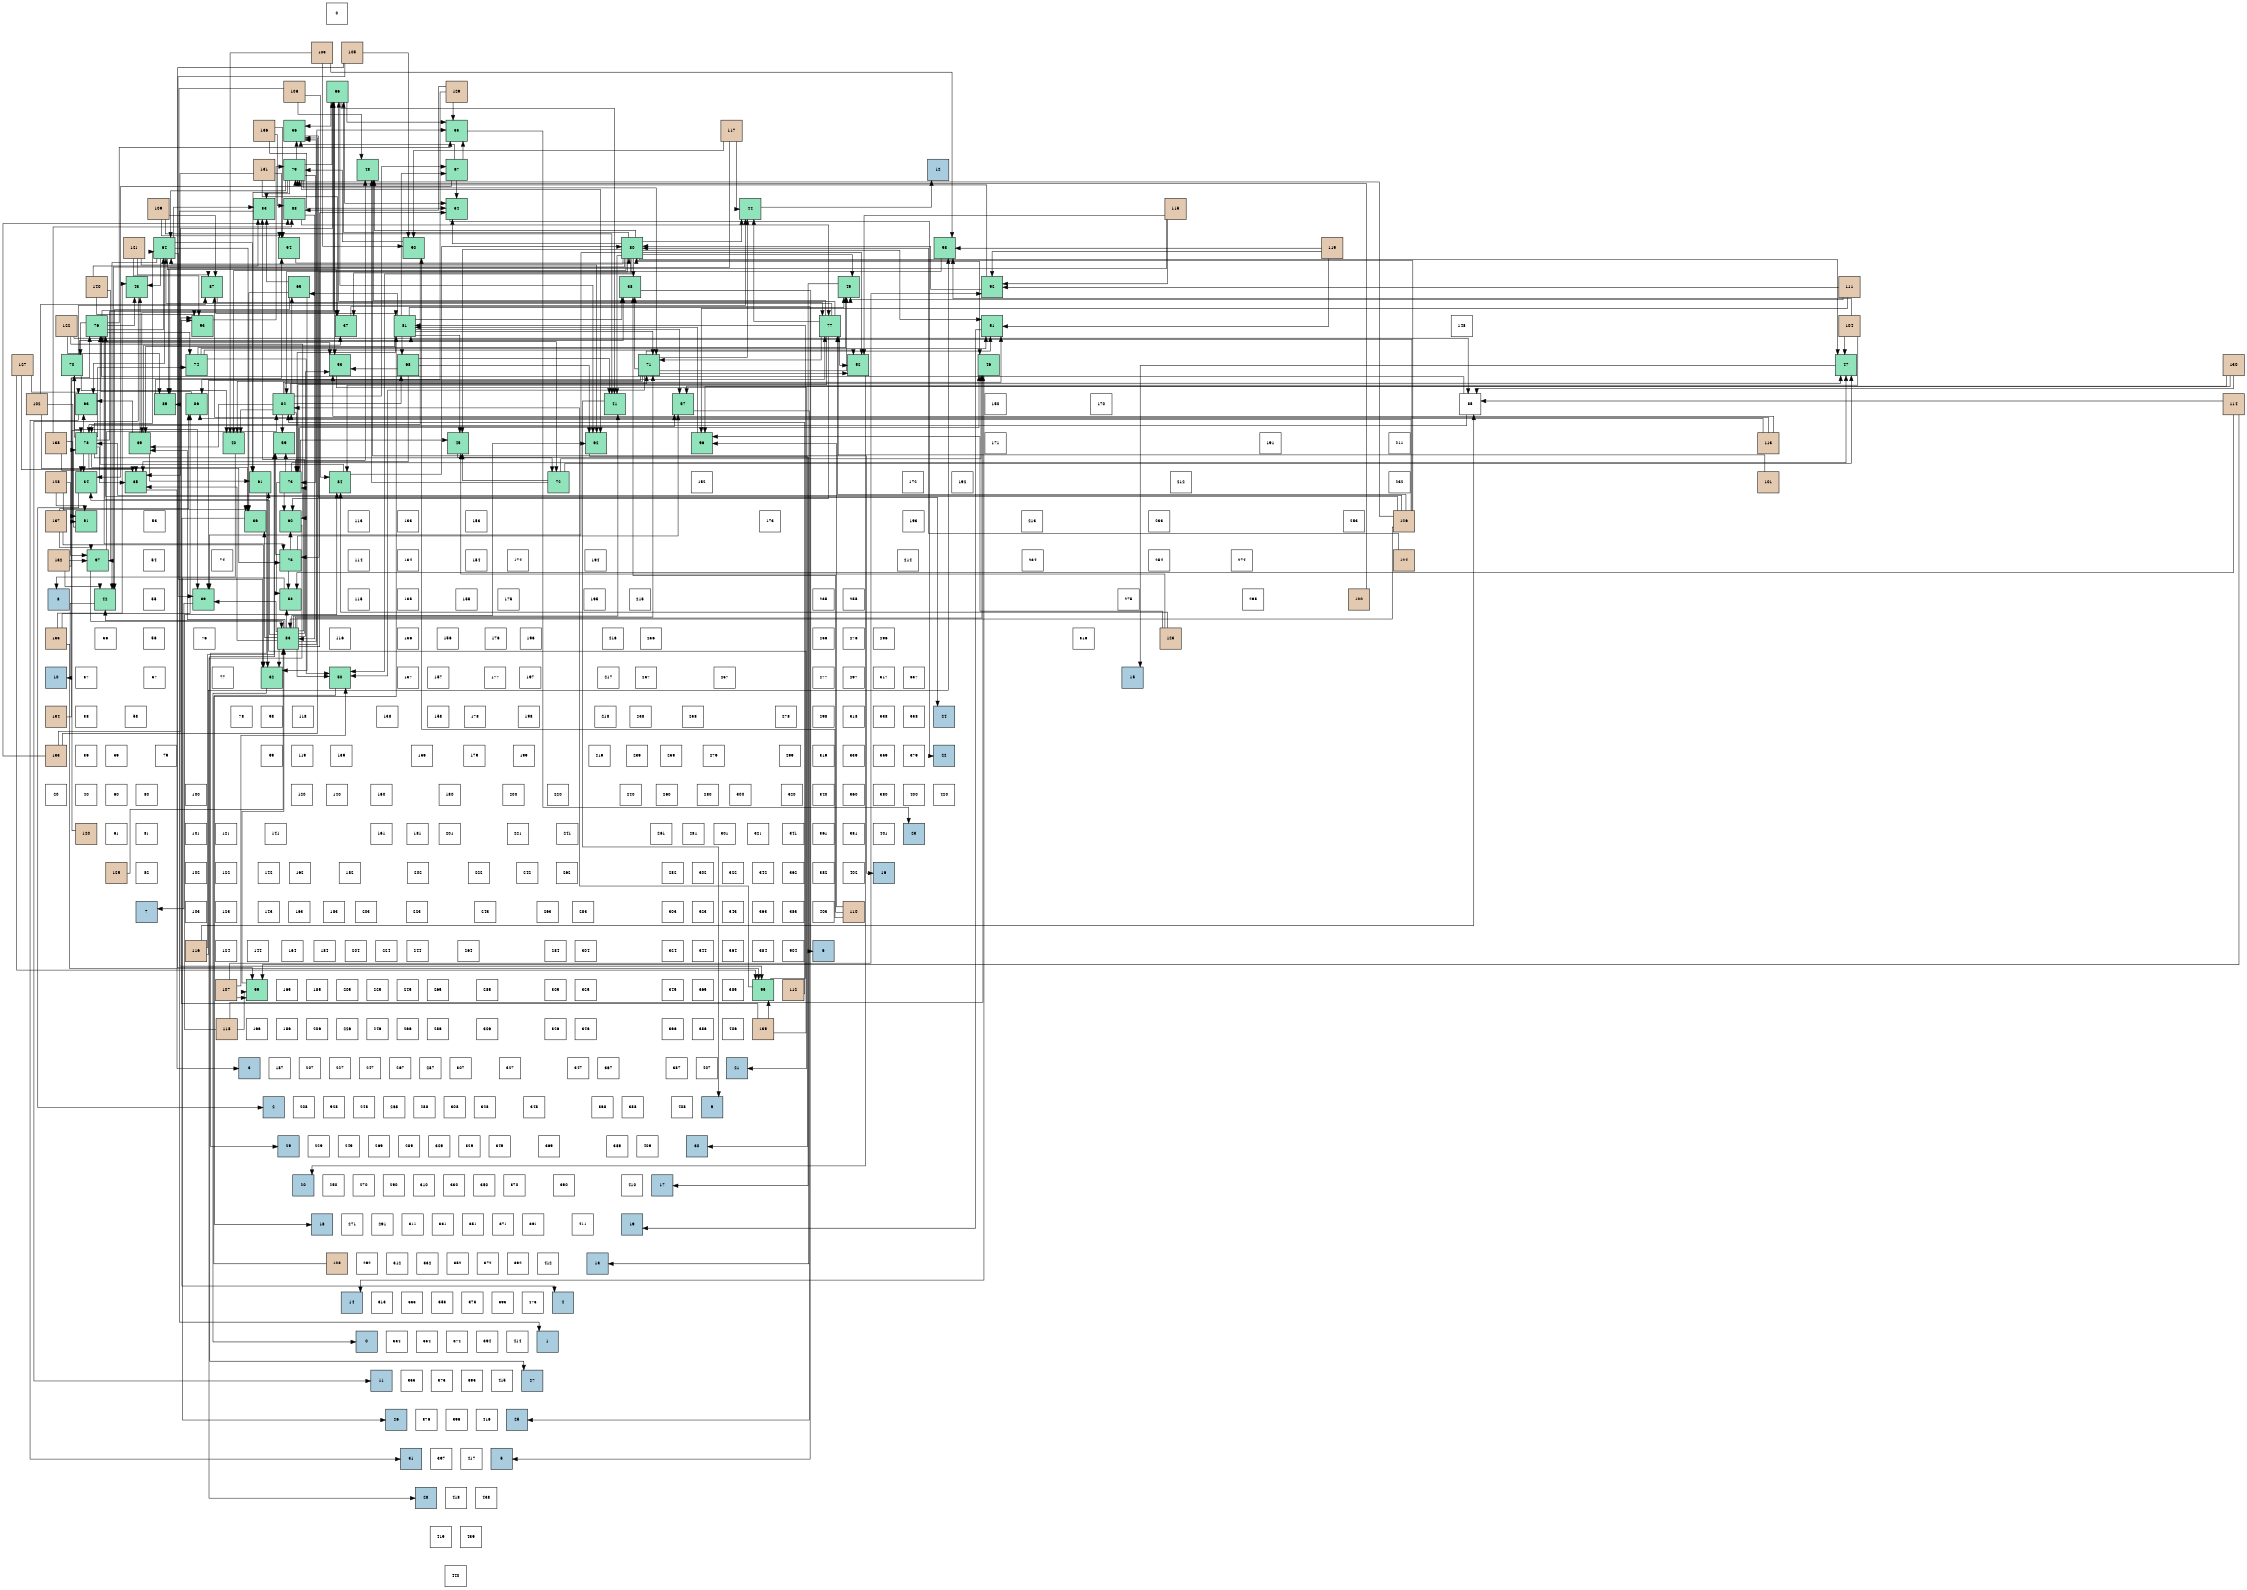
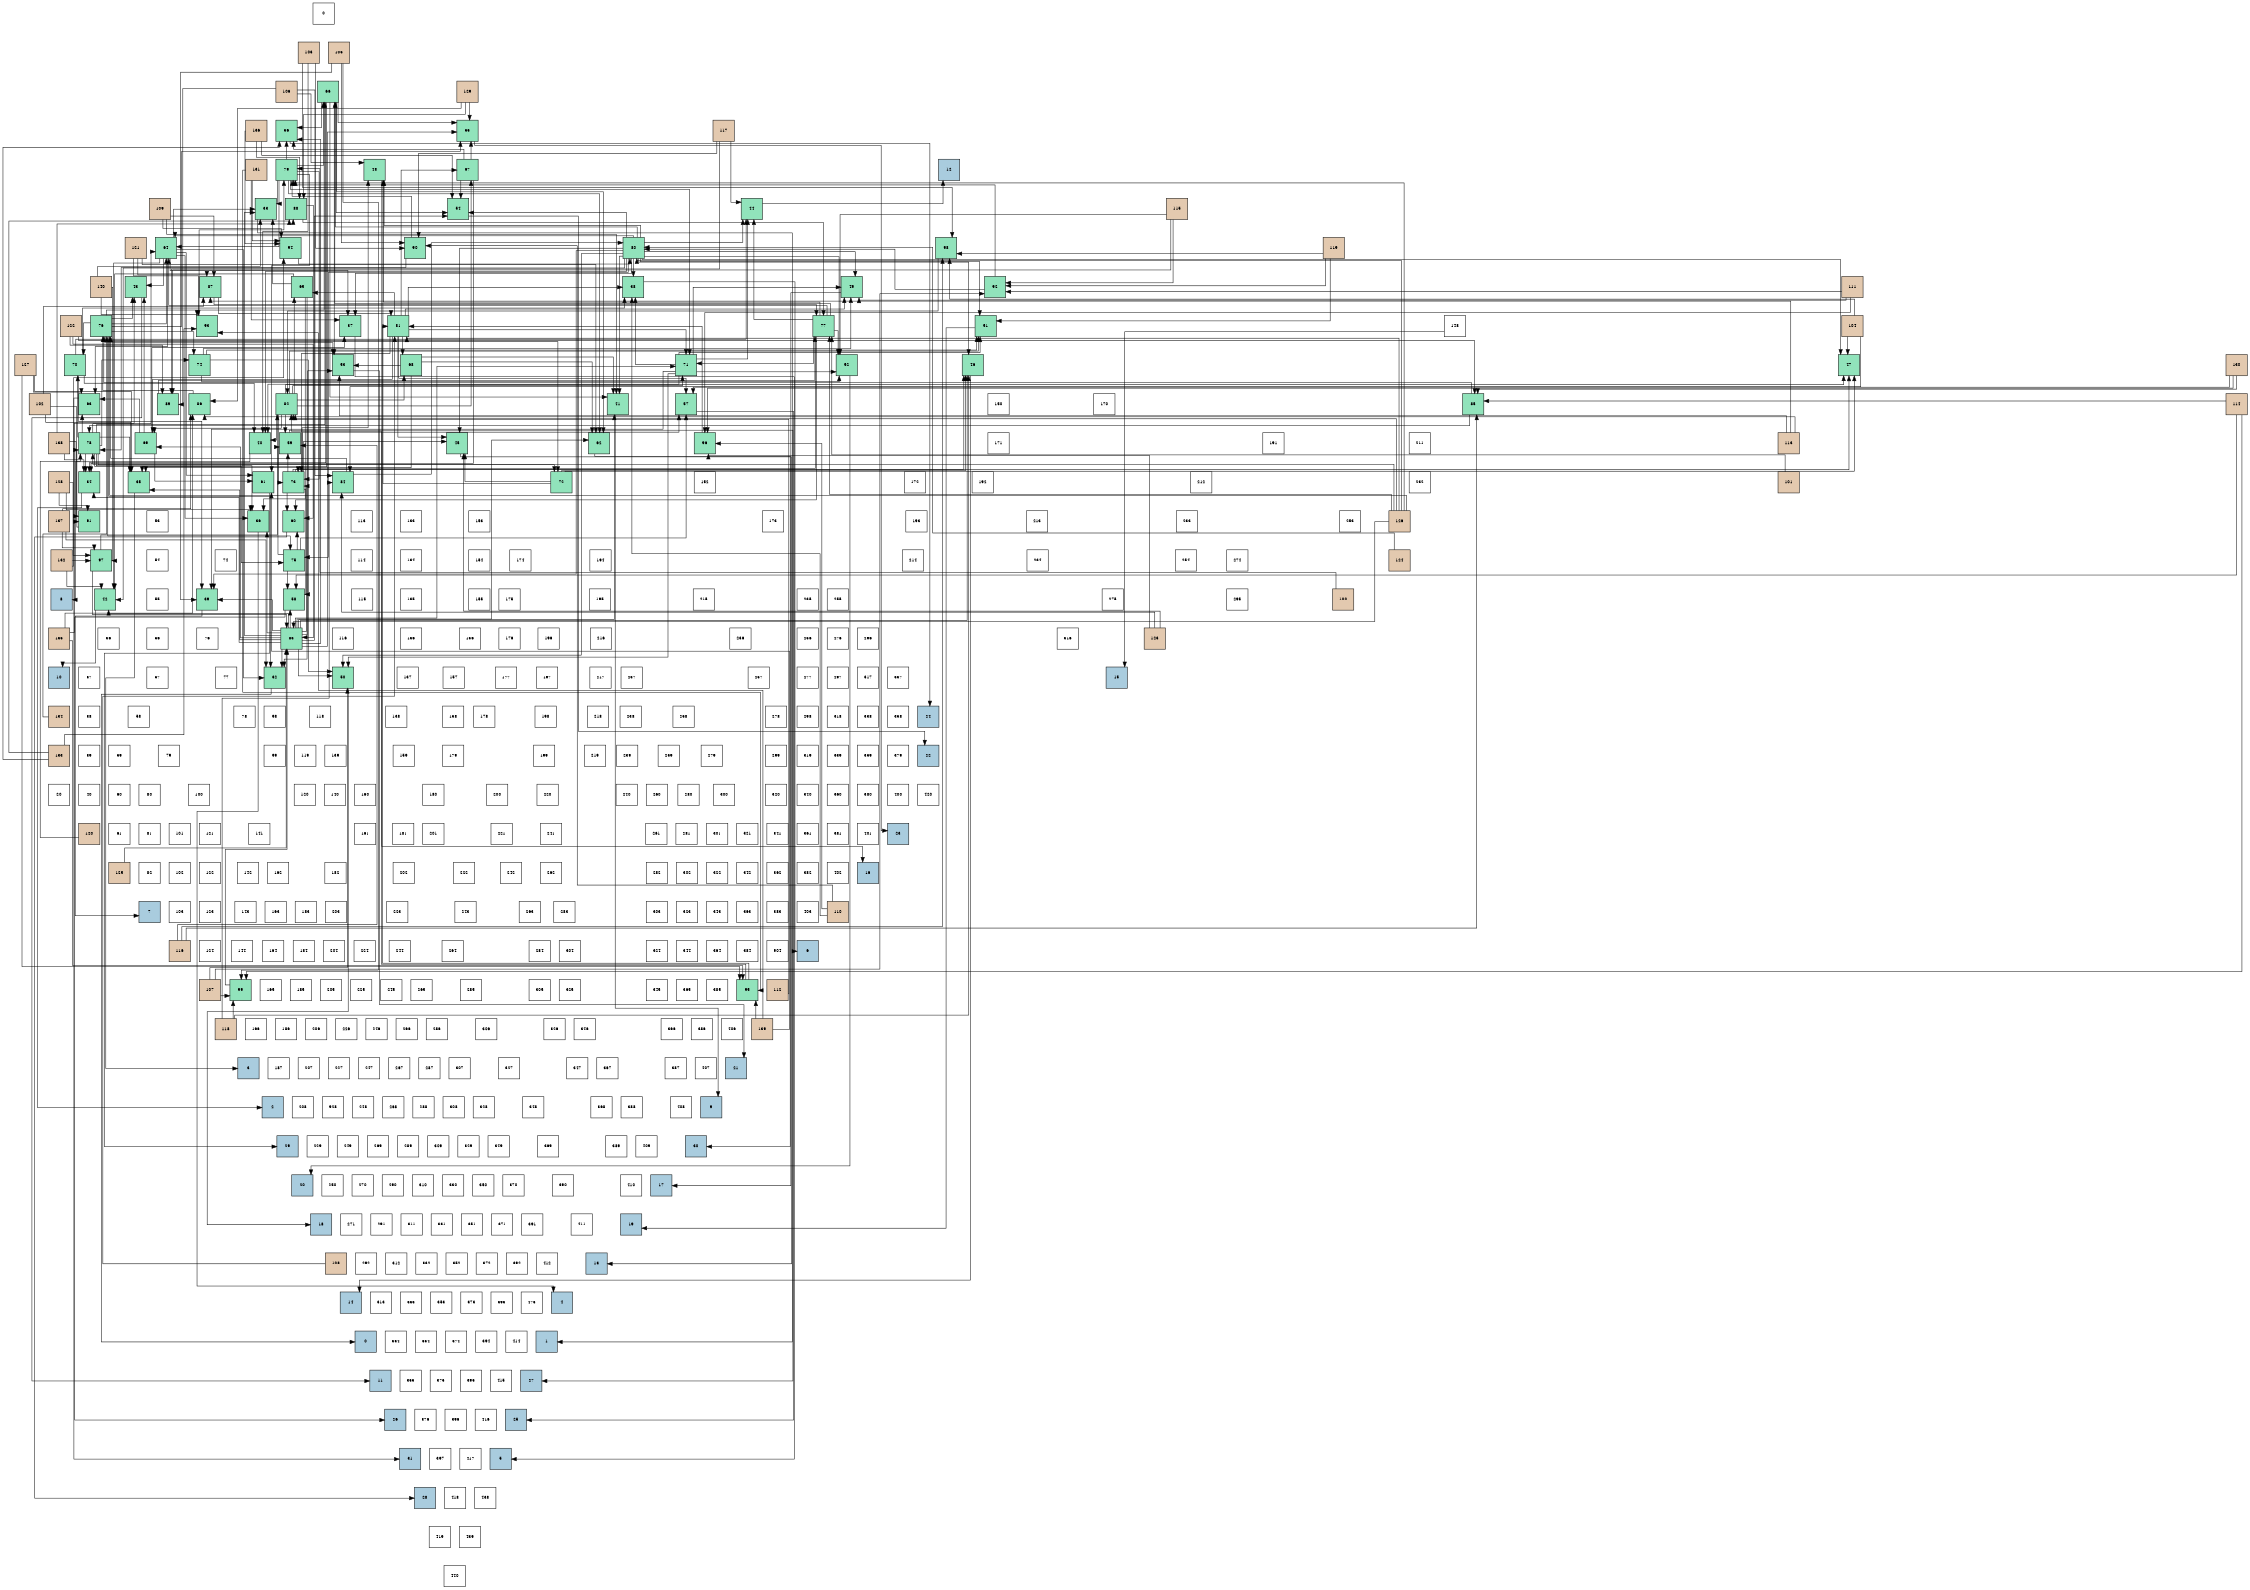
edge "66" -> "69": now "66" -> "34"
edge "47" -> "15": now "148" -> "15"
node "85": fillcolor #ffffff -> #91e3bb
